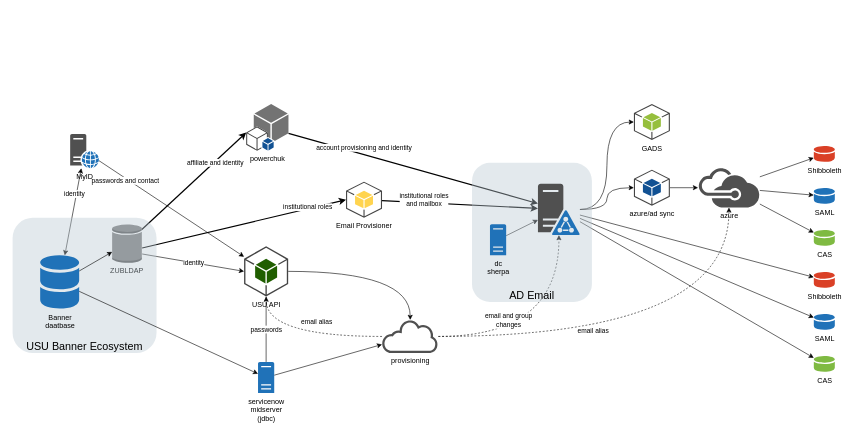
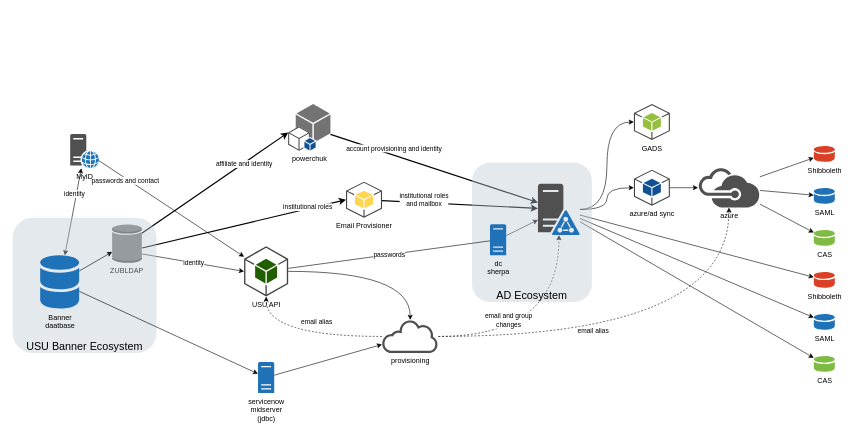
node "powerchuk": moved (267, 128) -> (309, 128)
node "AD Email": label "AD Email" -> "AD Ecosystem"
edge "USU API" -- "servicenowmidserver(jdbc)": now "USU API" -- "dc sherpa"
